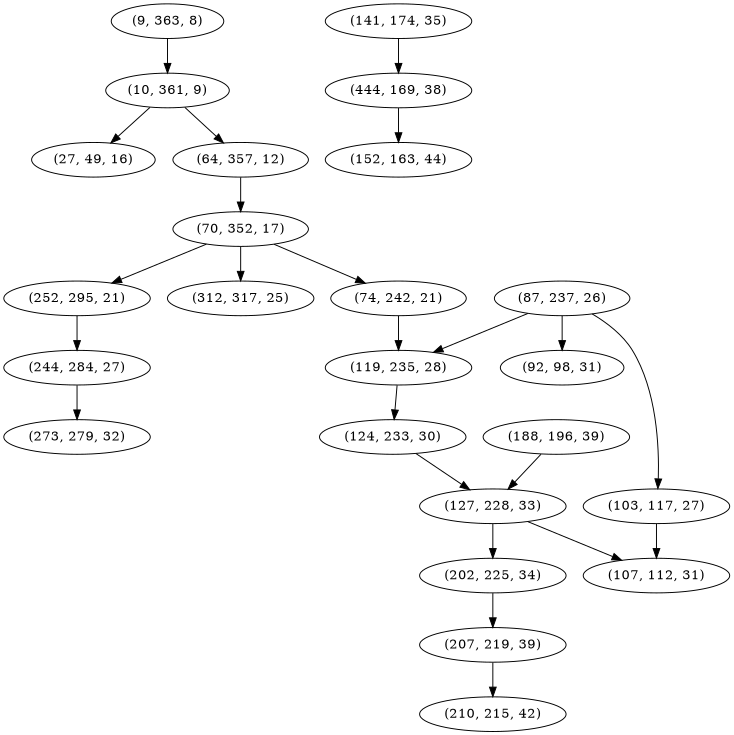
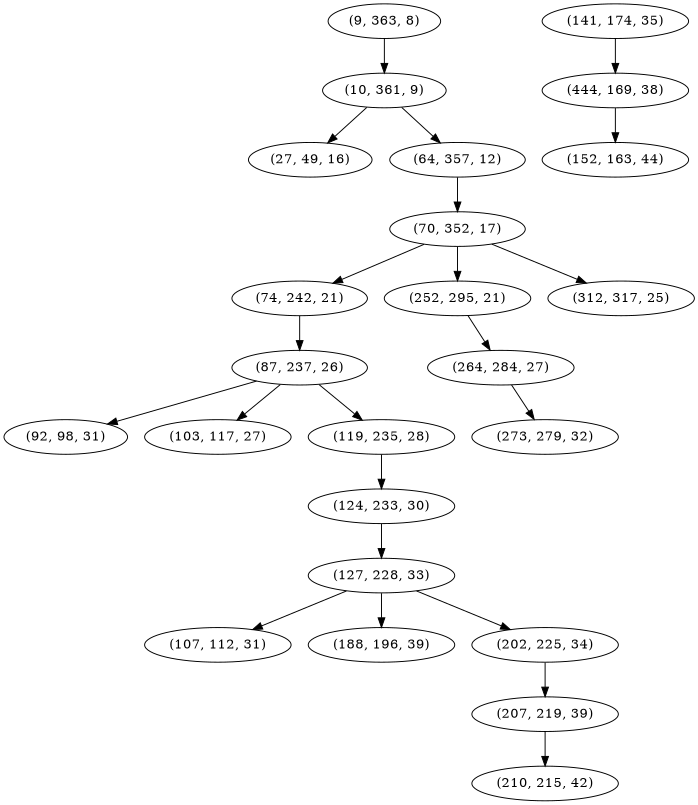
edge "(74, 242, 21)" -> "(119, 235, 28)": now "(74, 242, 21)" -> "(87, 237, 26)"
node "(244, 284, 27)": label "(244, 284, 27)" -> "(264, 284, 27)"
edge "(188, 196, 39)" -> "(127, 228, 33)": reversed
edge "(103, 117, 27)" -> "(107, 112, 31)": removed
